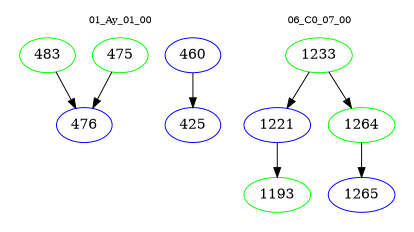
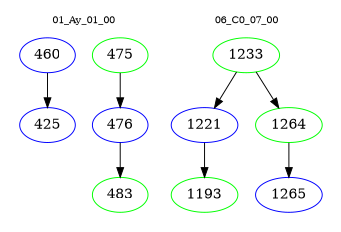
edge "483" -> "476": reversed
